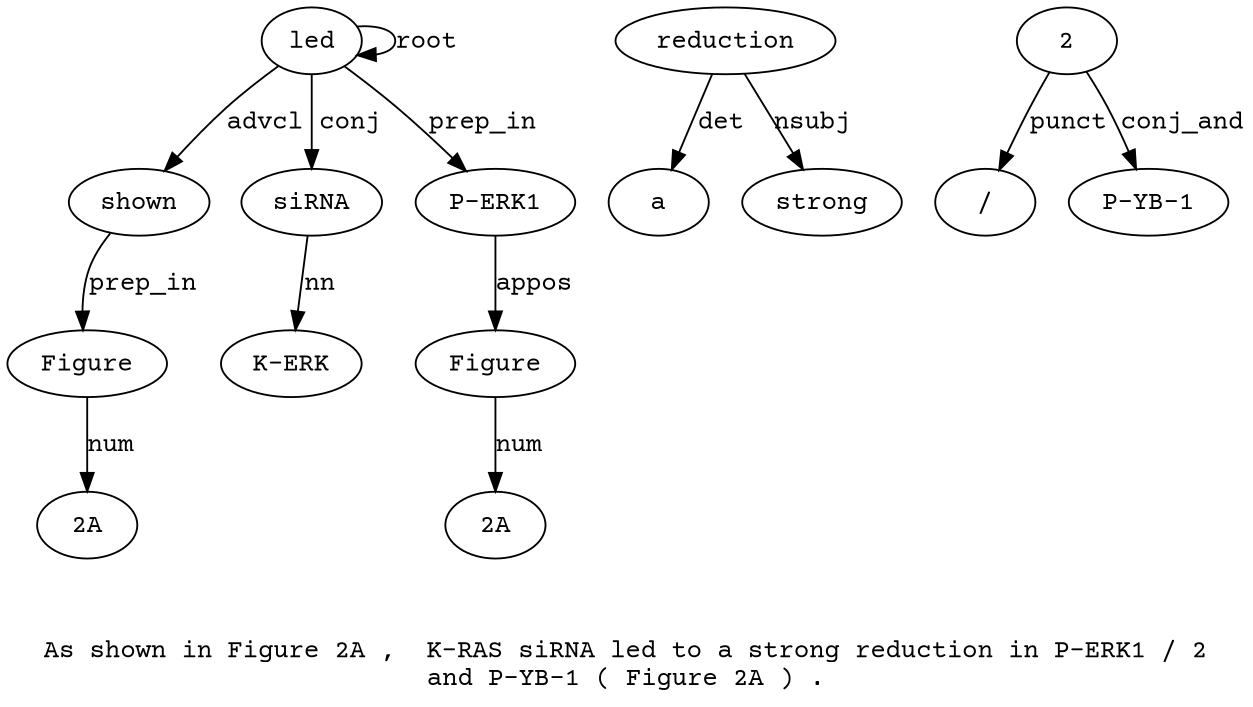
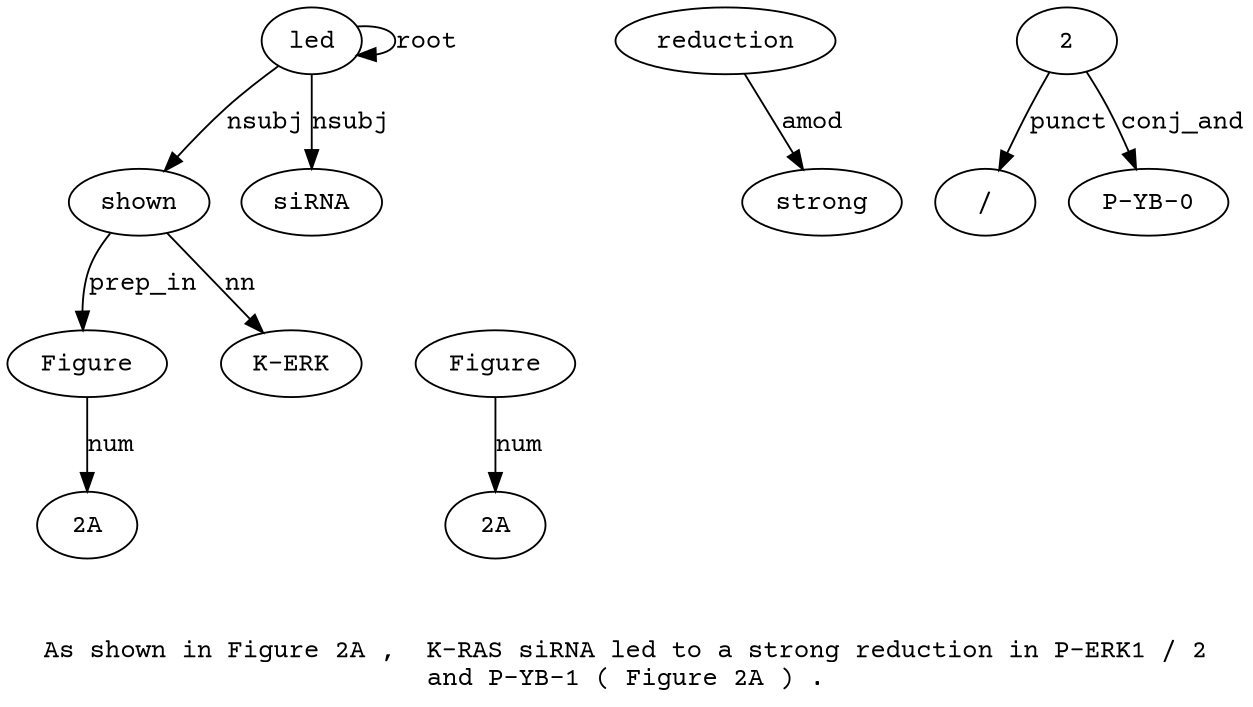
edge "led" -> "shown": label "advcl" -> "nsubj"
edge "led" -> "siRNA": label "conj" -> "nsubj"
edge "reduction" -> "strong": label "nsubj" -> "amod"
node "P-ERK1": removed
node "a": removed
node "P-YB-1": label "P-YB-1" -> "P-YB-0"
edge "siRNA" -> "K-ERK": now "shown" -> "K-ERK"
